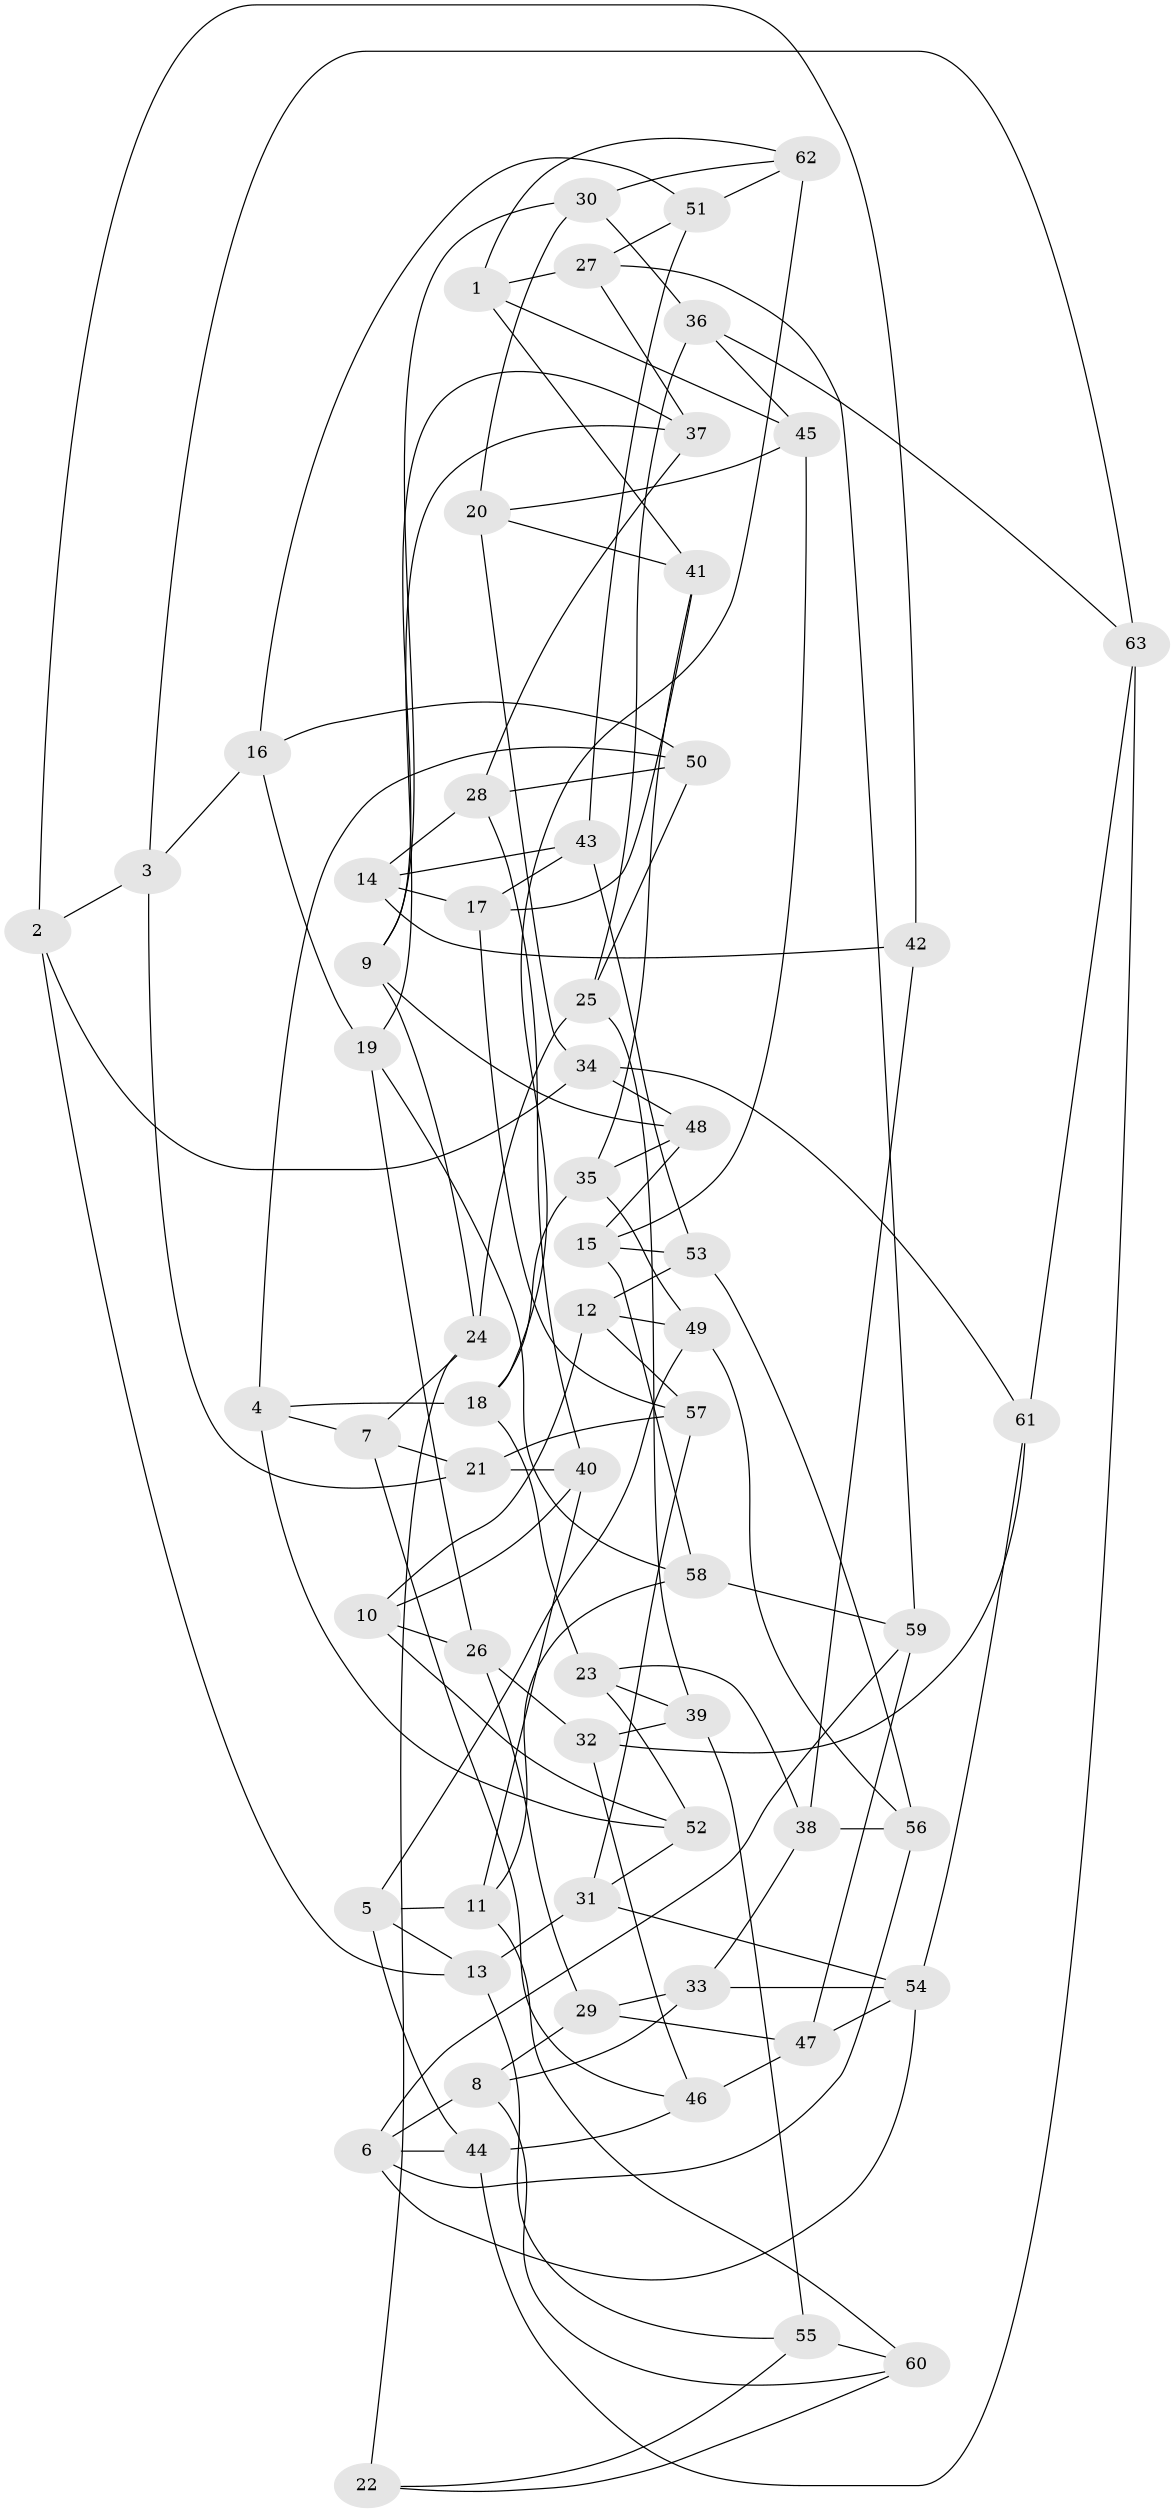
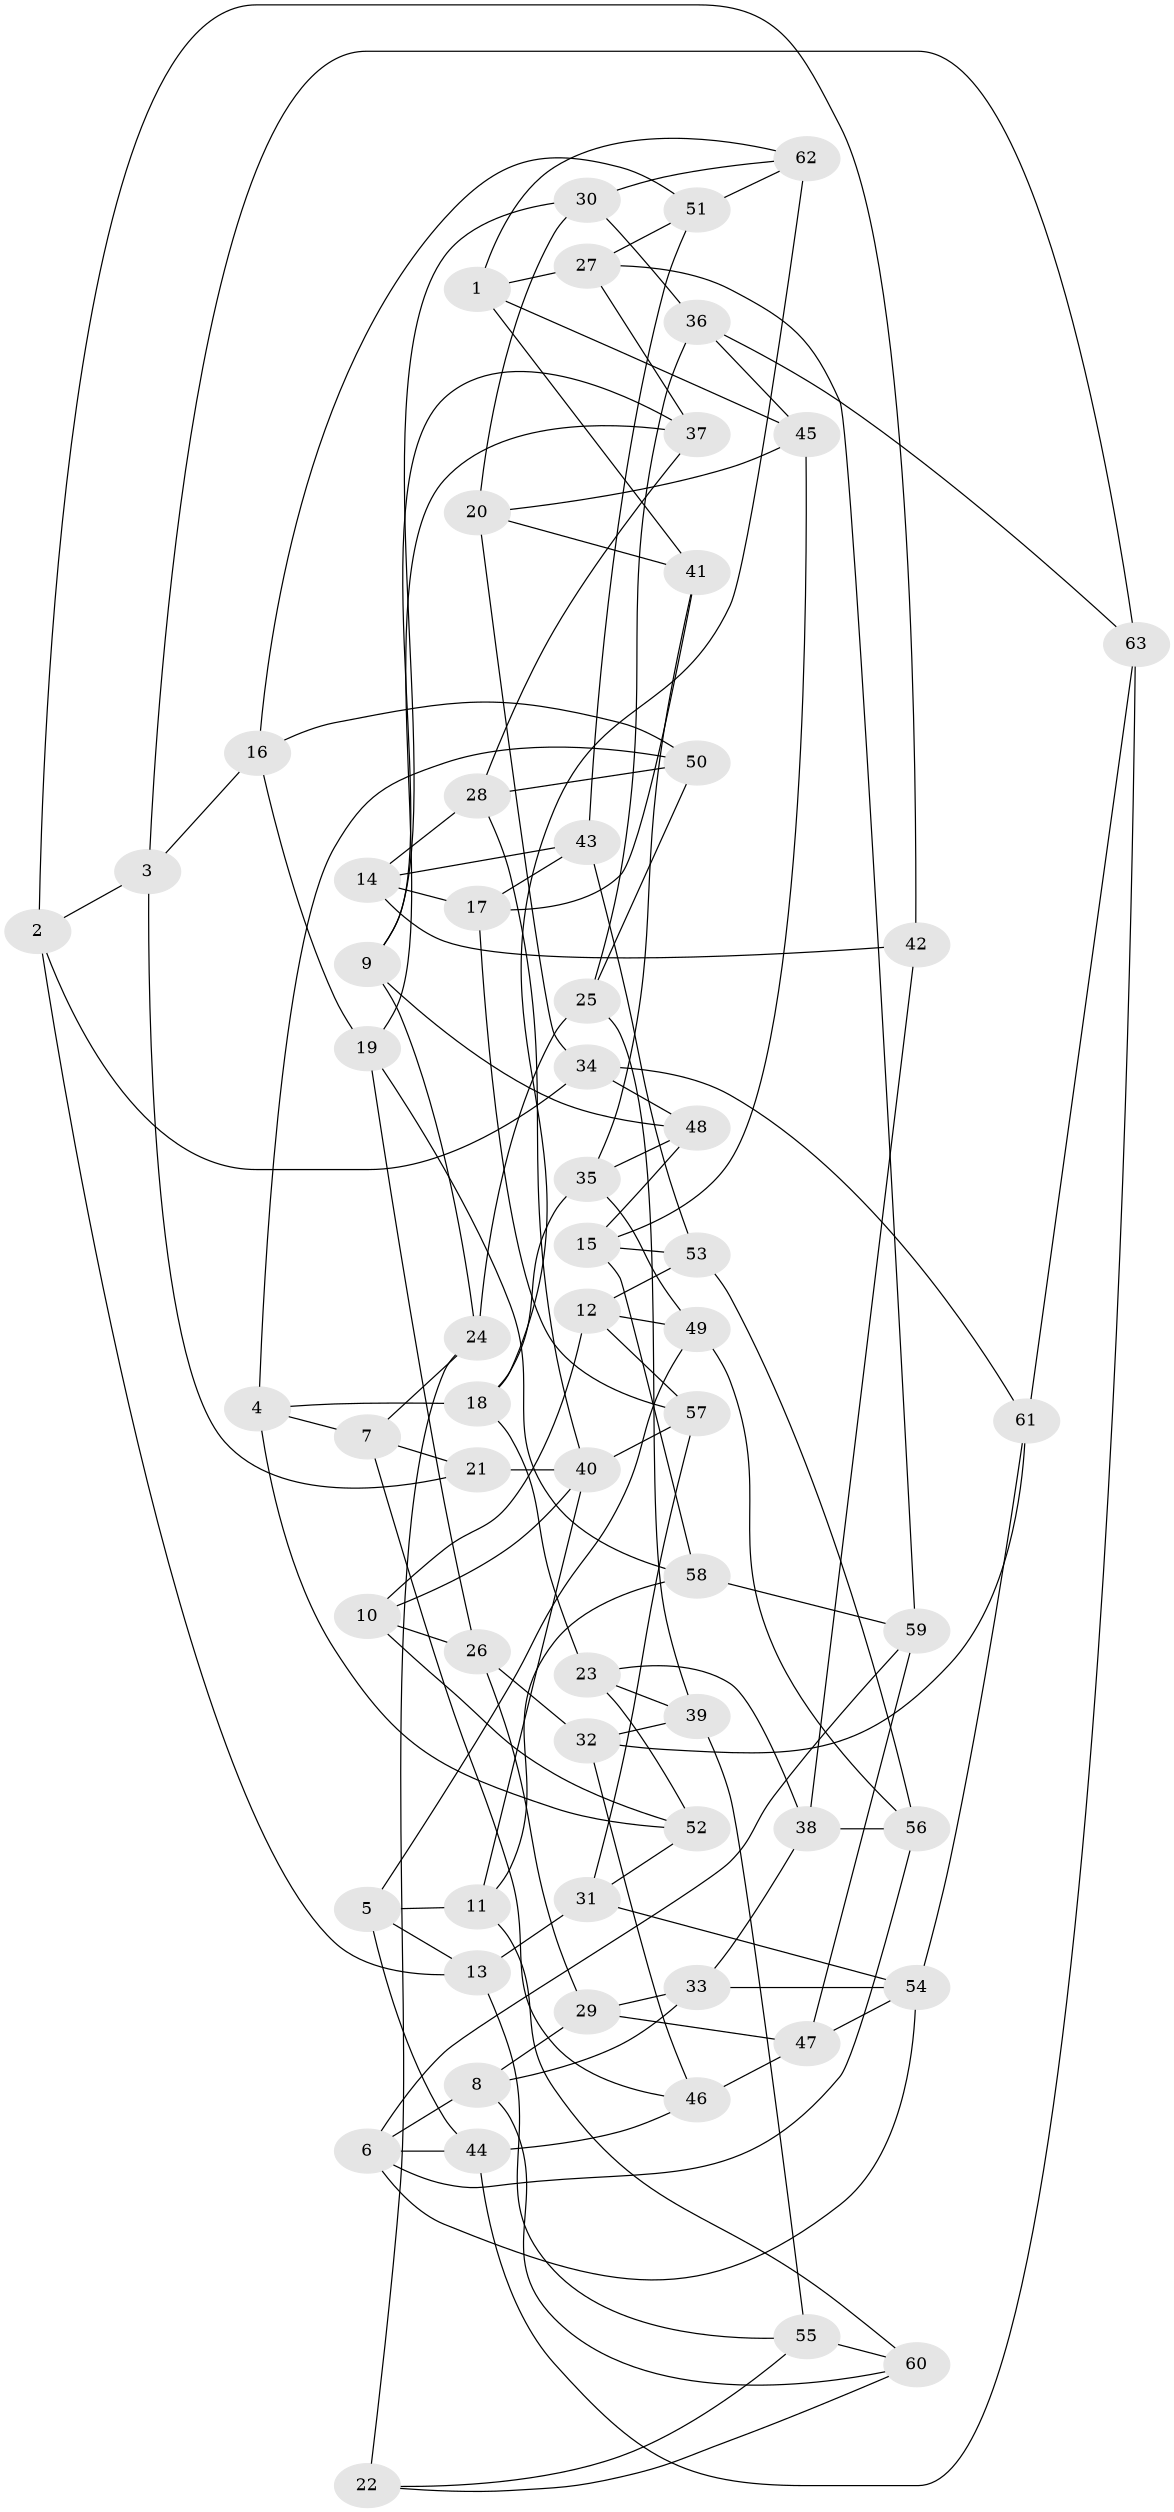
edge "57" -- "21": now "57" -- "40"
